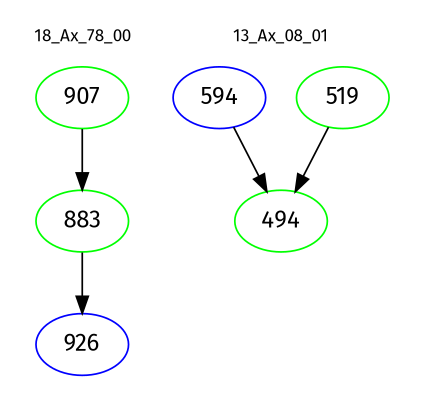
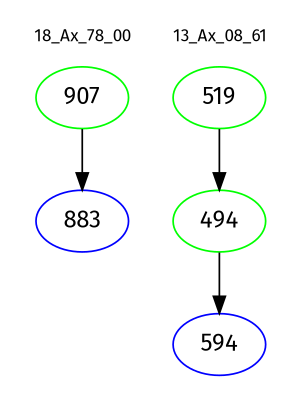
cluster "13_Ax_08_01": label "13_Ax_08_01" -> "13_Ax_08_61"
edge "594" -> "494": reversed
node "883": color green -> blue
node "926": removed
